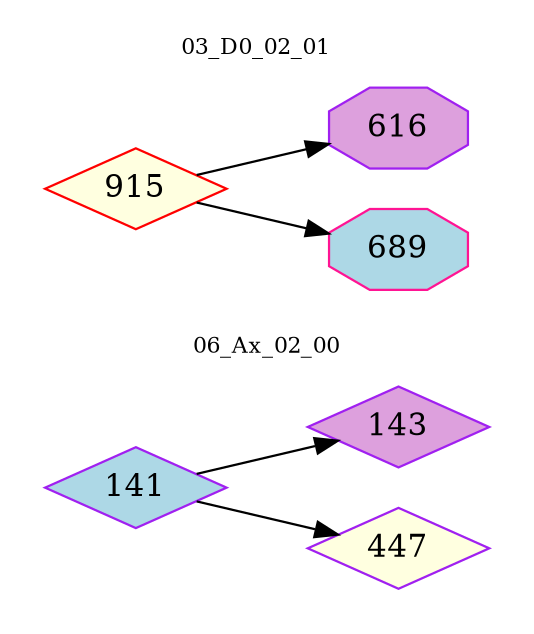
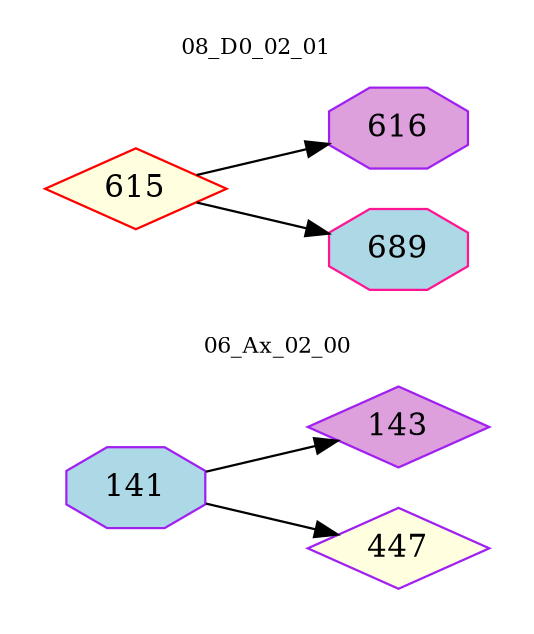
cluster "03_D0_02_01": label "03_D0_02_01" -> "08_D0_02_01"
node "915": label "915" -> "615"
node "141": shape diamond -> octagon
